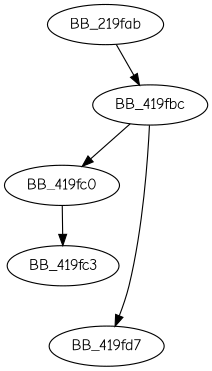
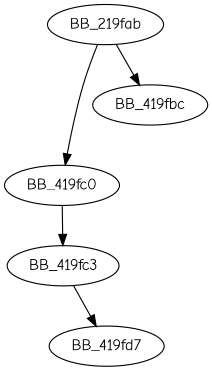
edge "BB_419fbc" -> "BB_419fc0": now "BB_219fab" -> "BB_419fc0"
edge "BB_419fbc" -> "BB_419fd7": now "BB_419fc3" -> "BB_419fd7"
